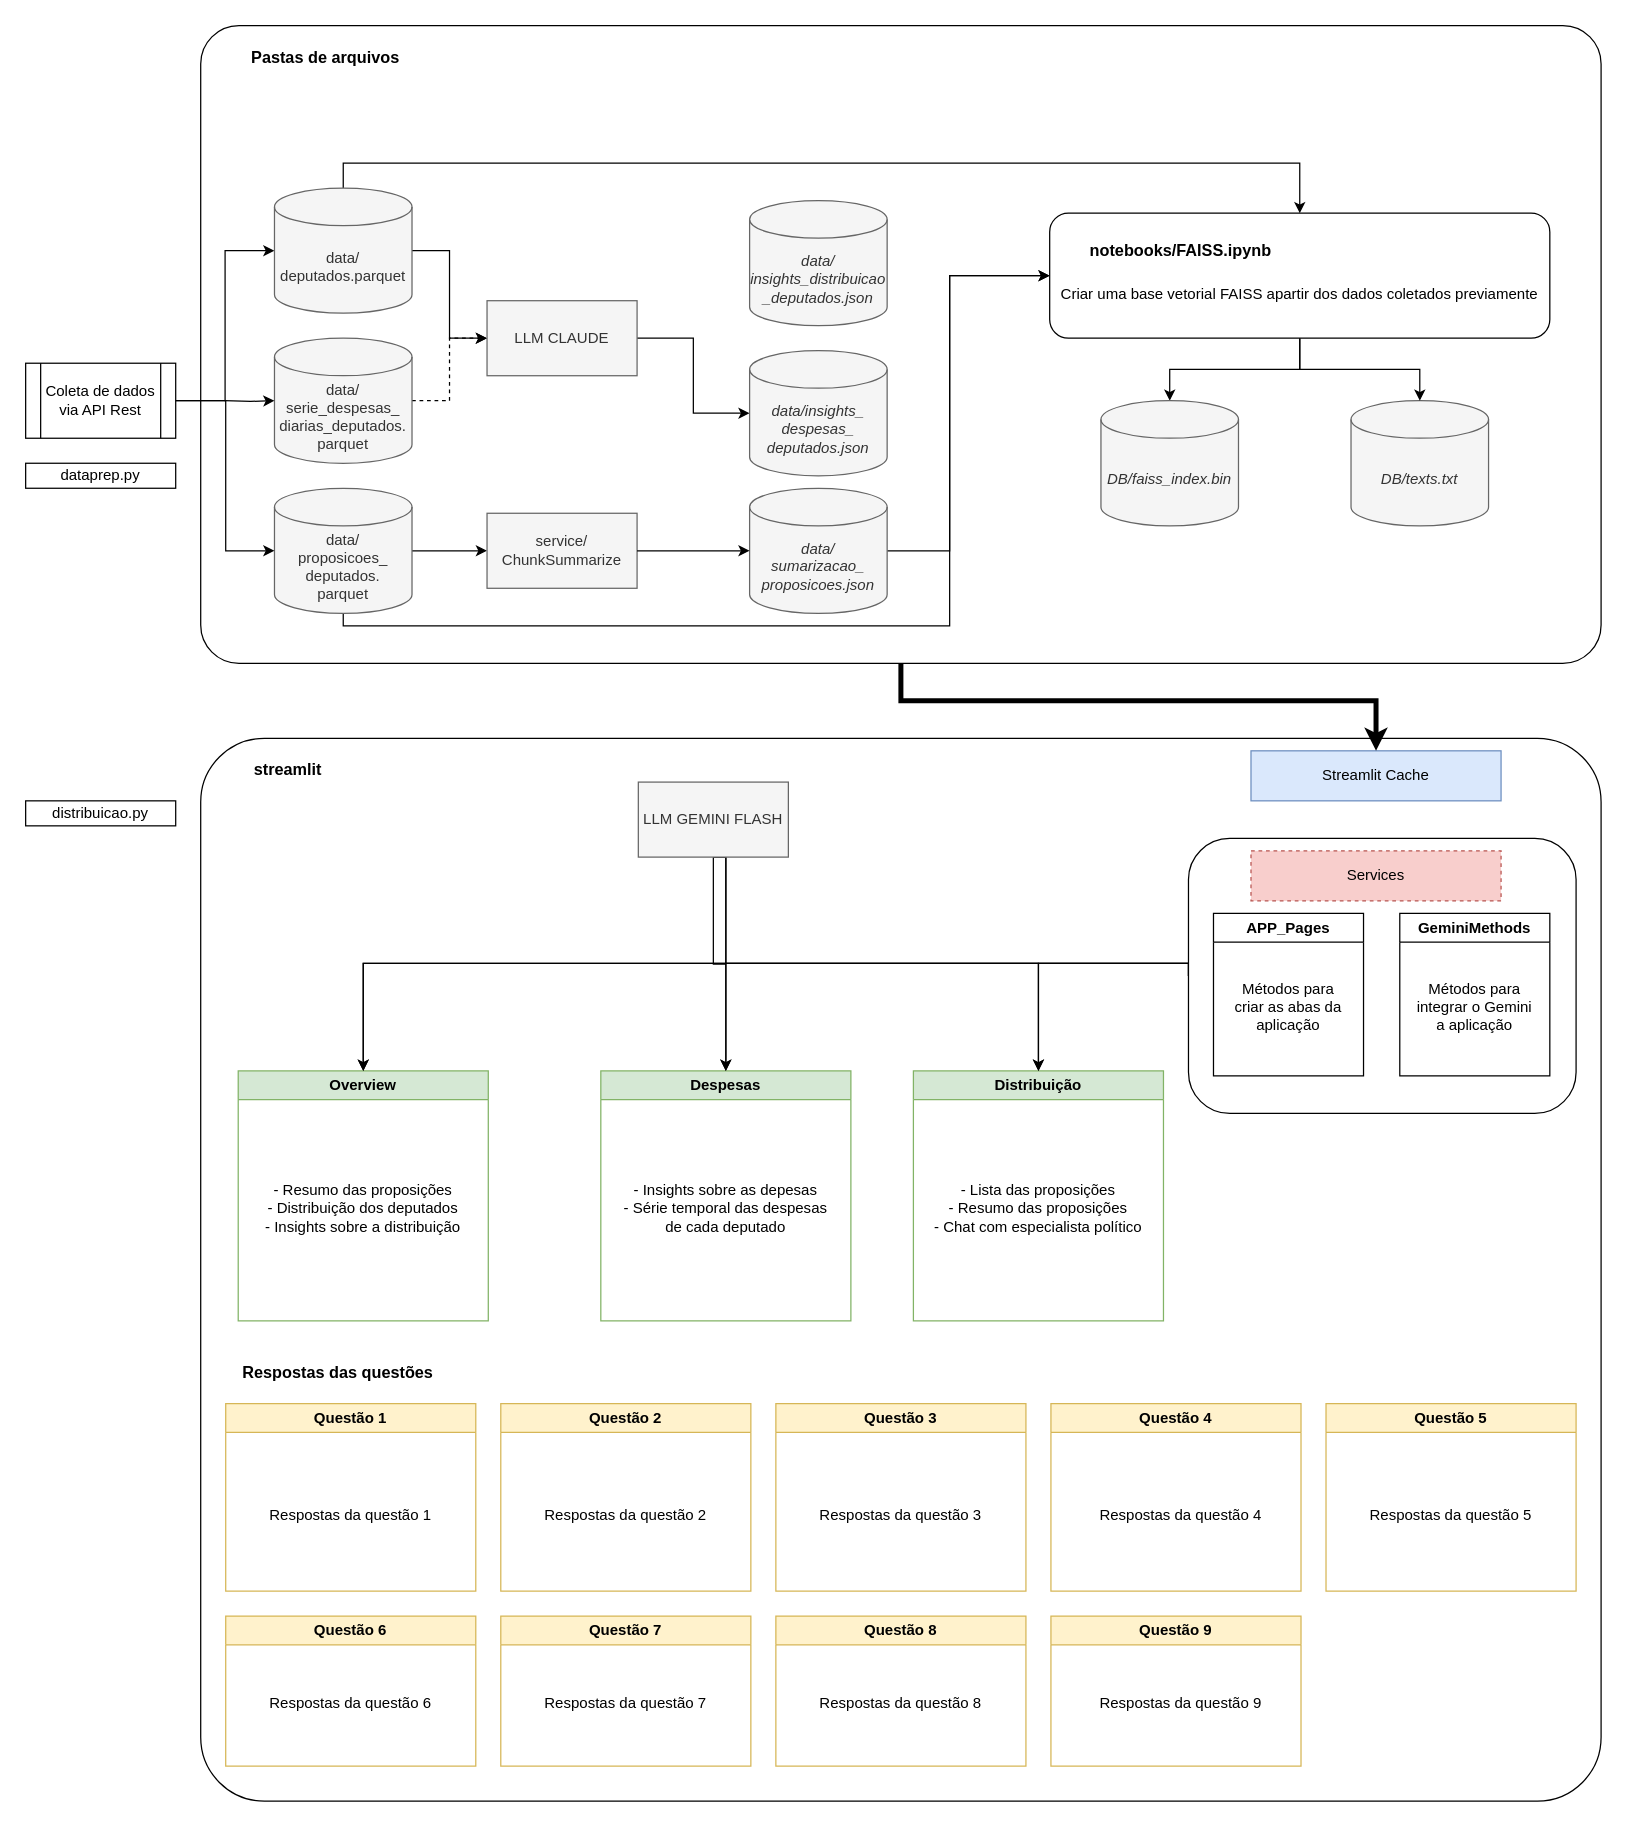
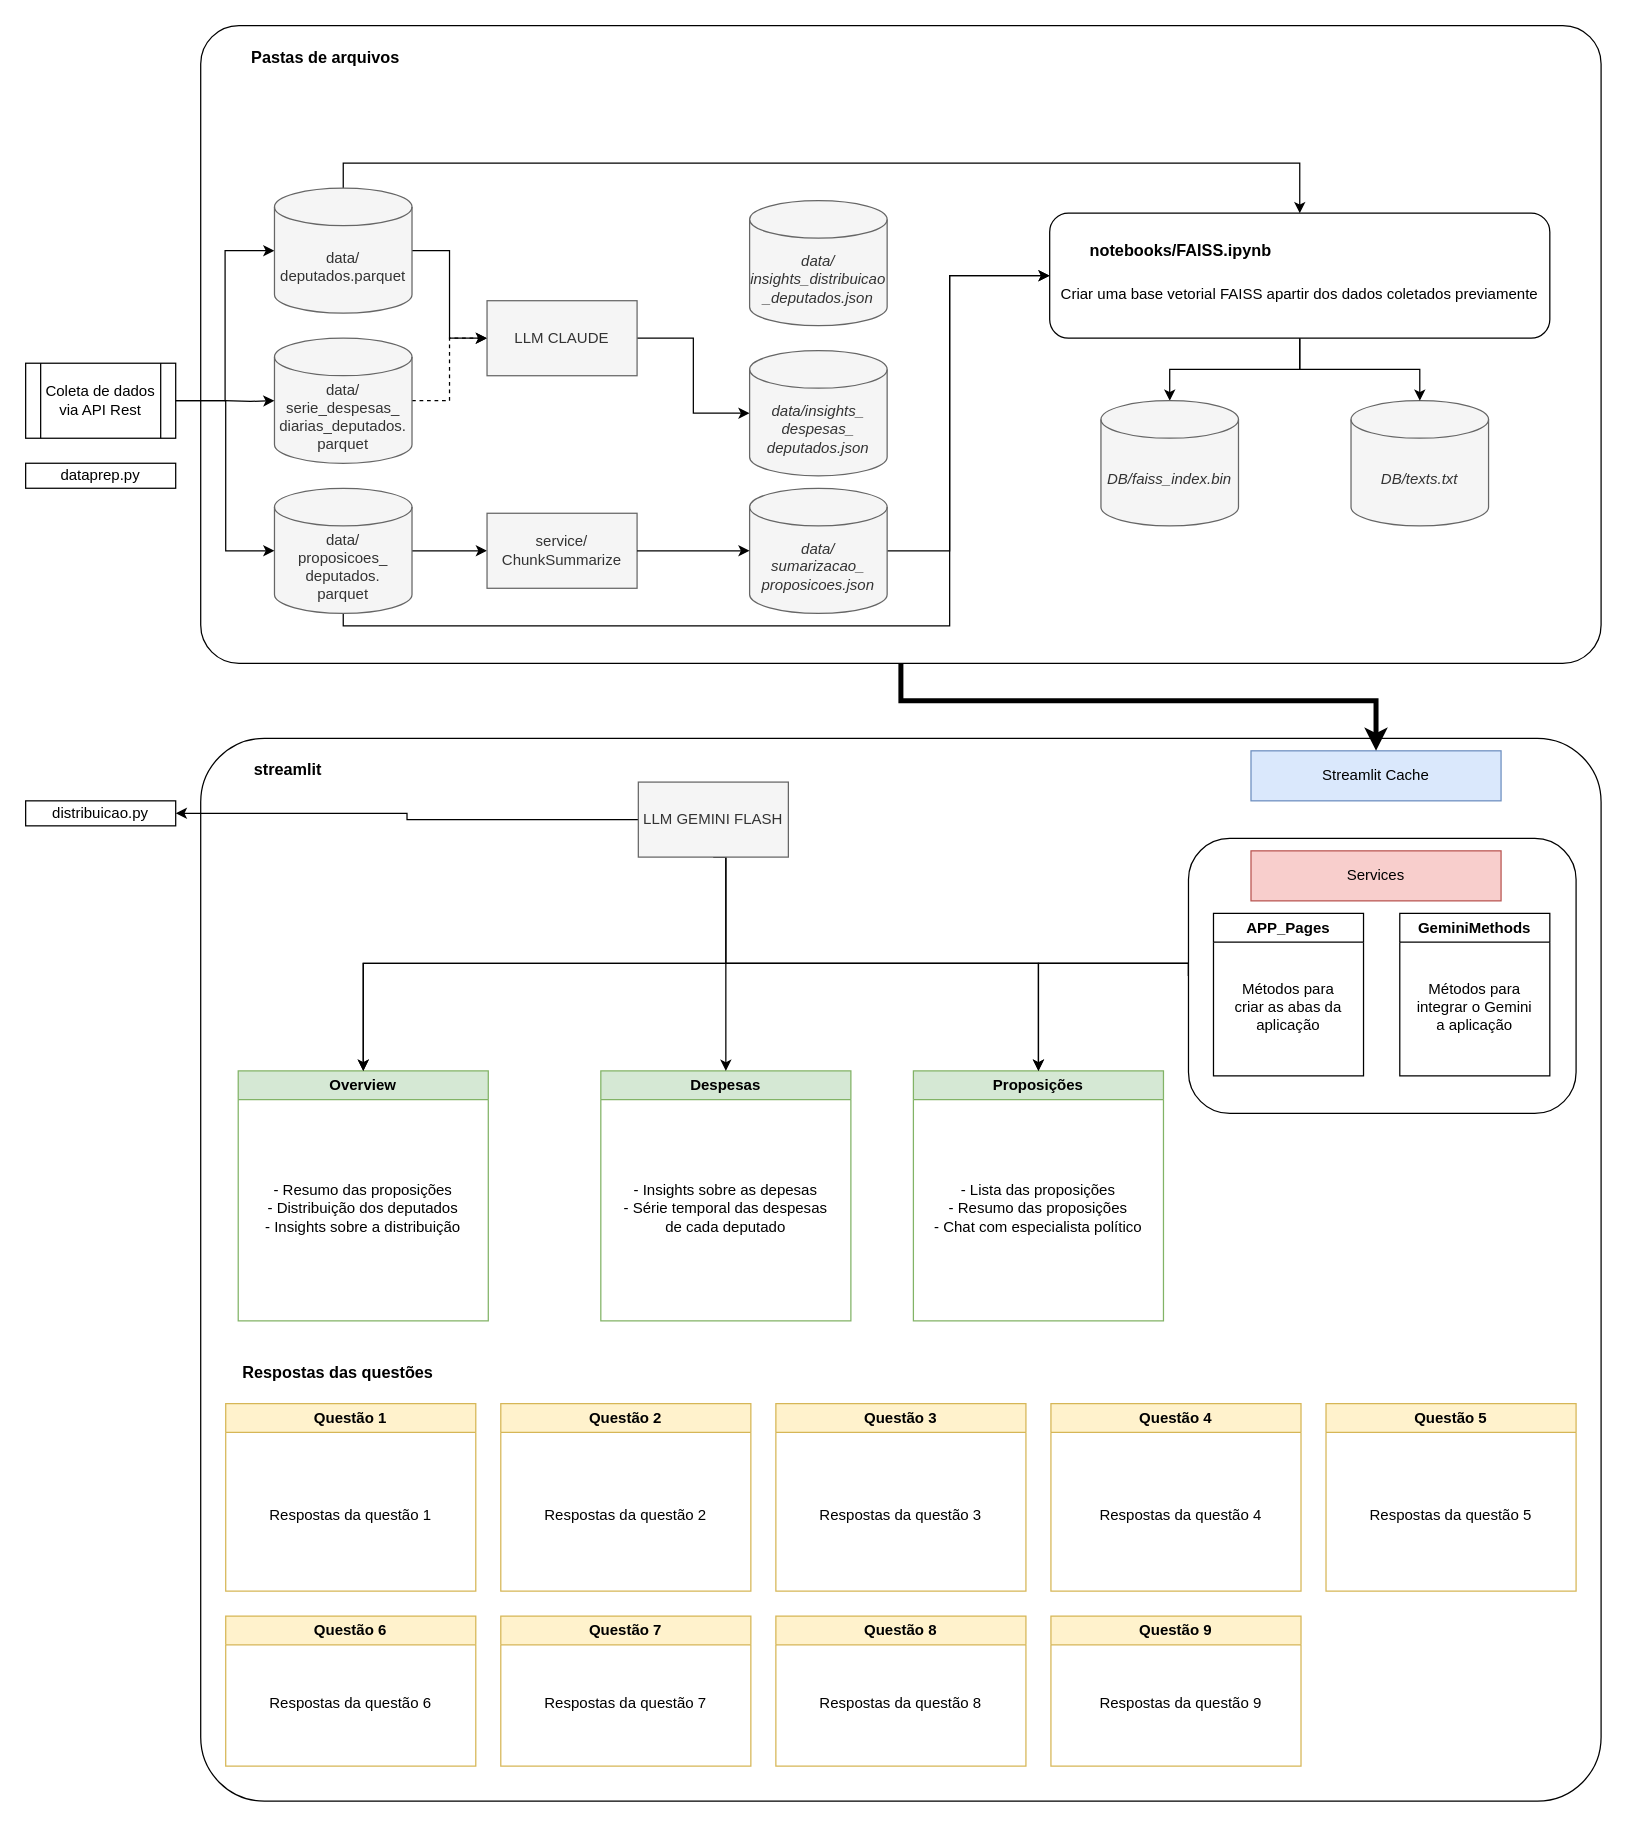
node "Services": style dashed -> solid
edge "LLM GEMINI FLASH" -> "Despesas": now "LLM GEMINI FLASH" -> "distribuicao.py"
node "Distribuição": label "Distribuição" -> "Proposições"
